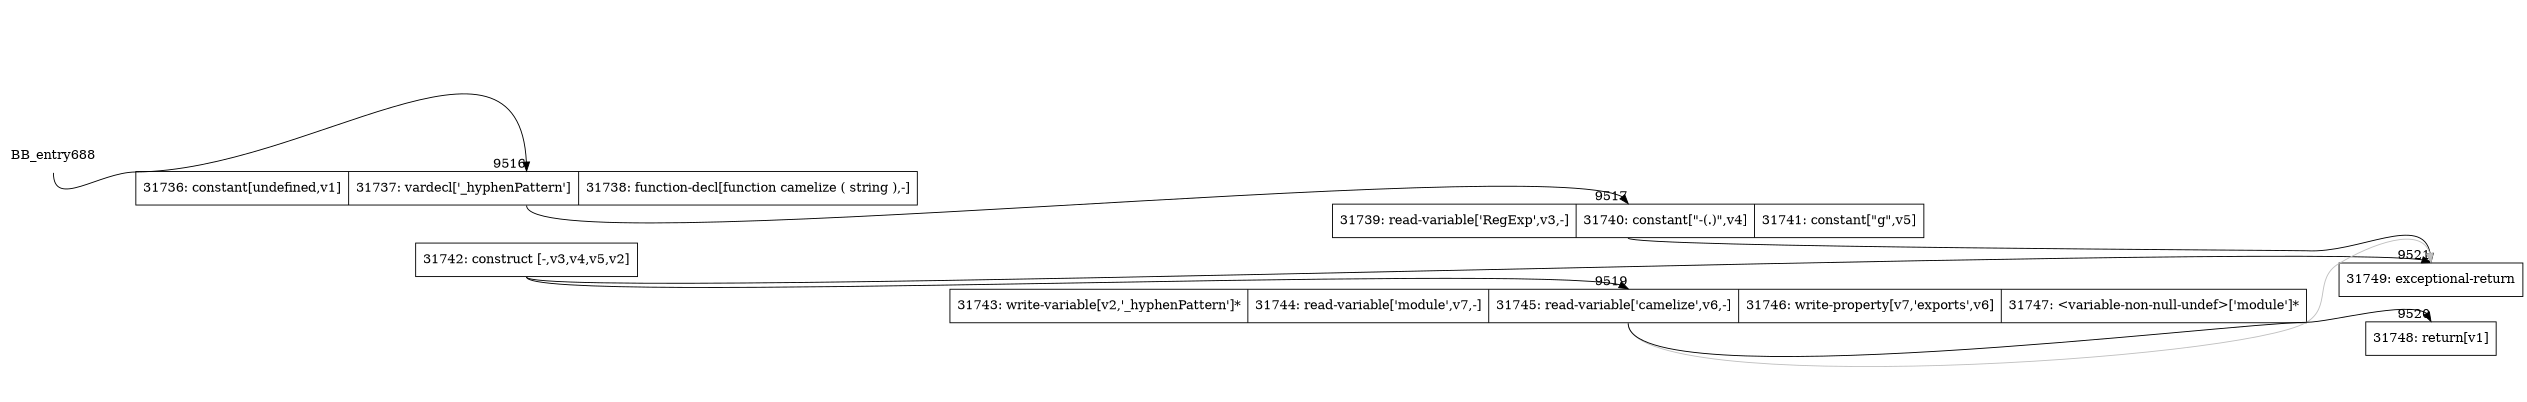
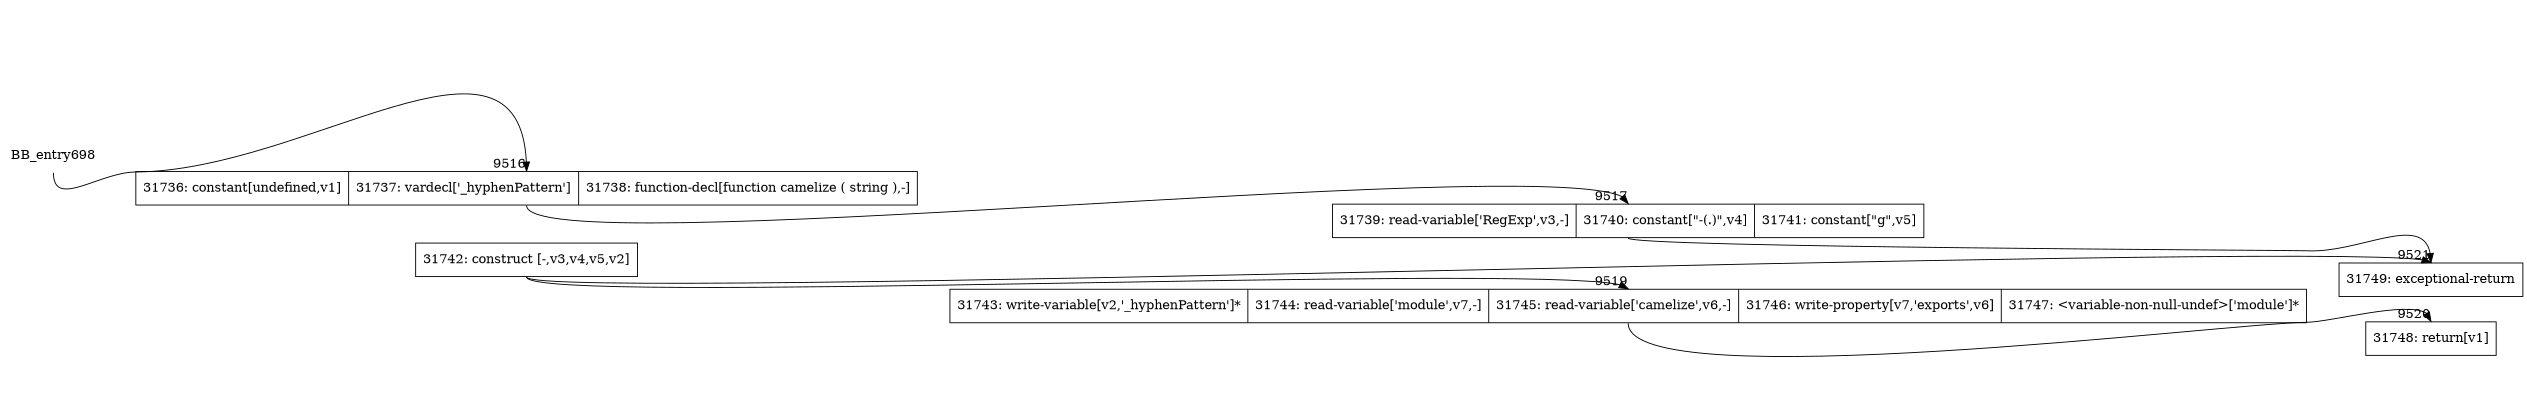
node "BB_entry688": label "BB_entry688" -> "BB_entry698"
edge "31743: write-variable[v2,'_hyphenPattern']*" -> "31749: exceptional-return": removed
